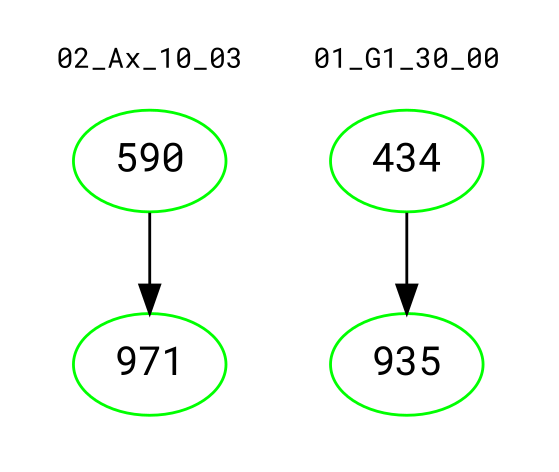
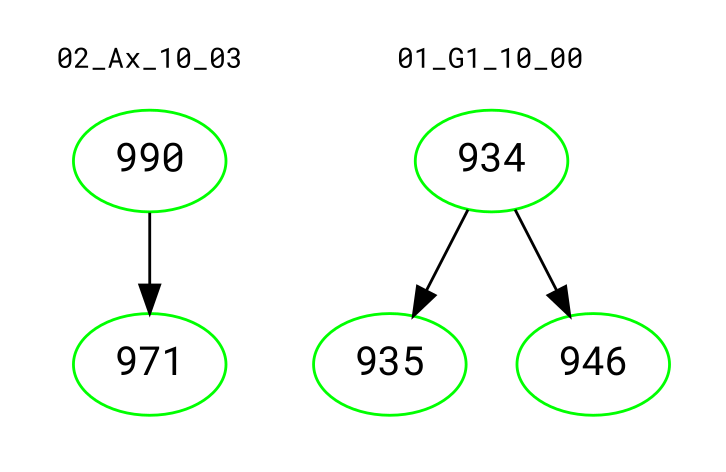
cluster "01_G1_30_00": label "01_G1_30_00" -> "01_G1_10_00"
node "590": label "590" -> "990"
node "434": label "434" -> "934"
node "946": added
